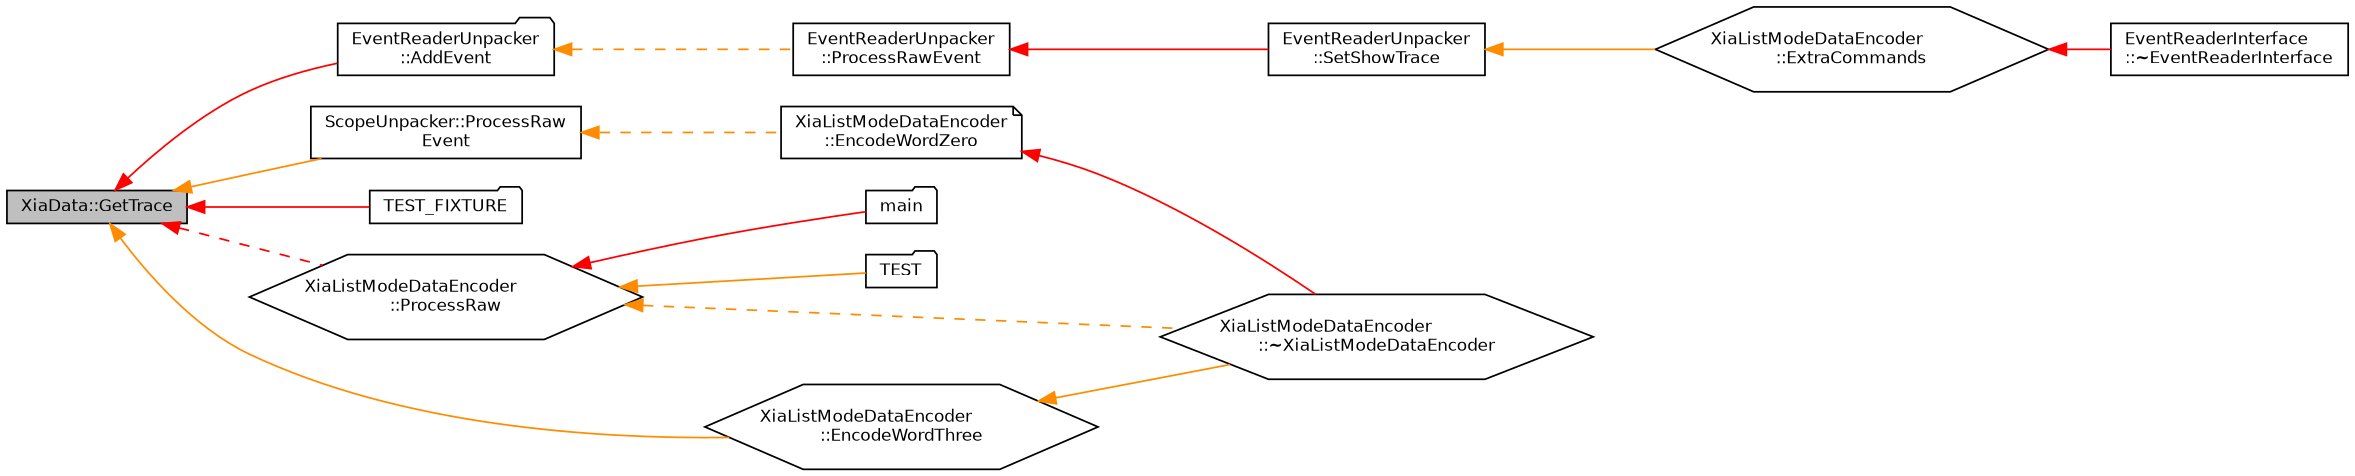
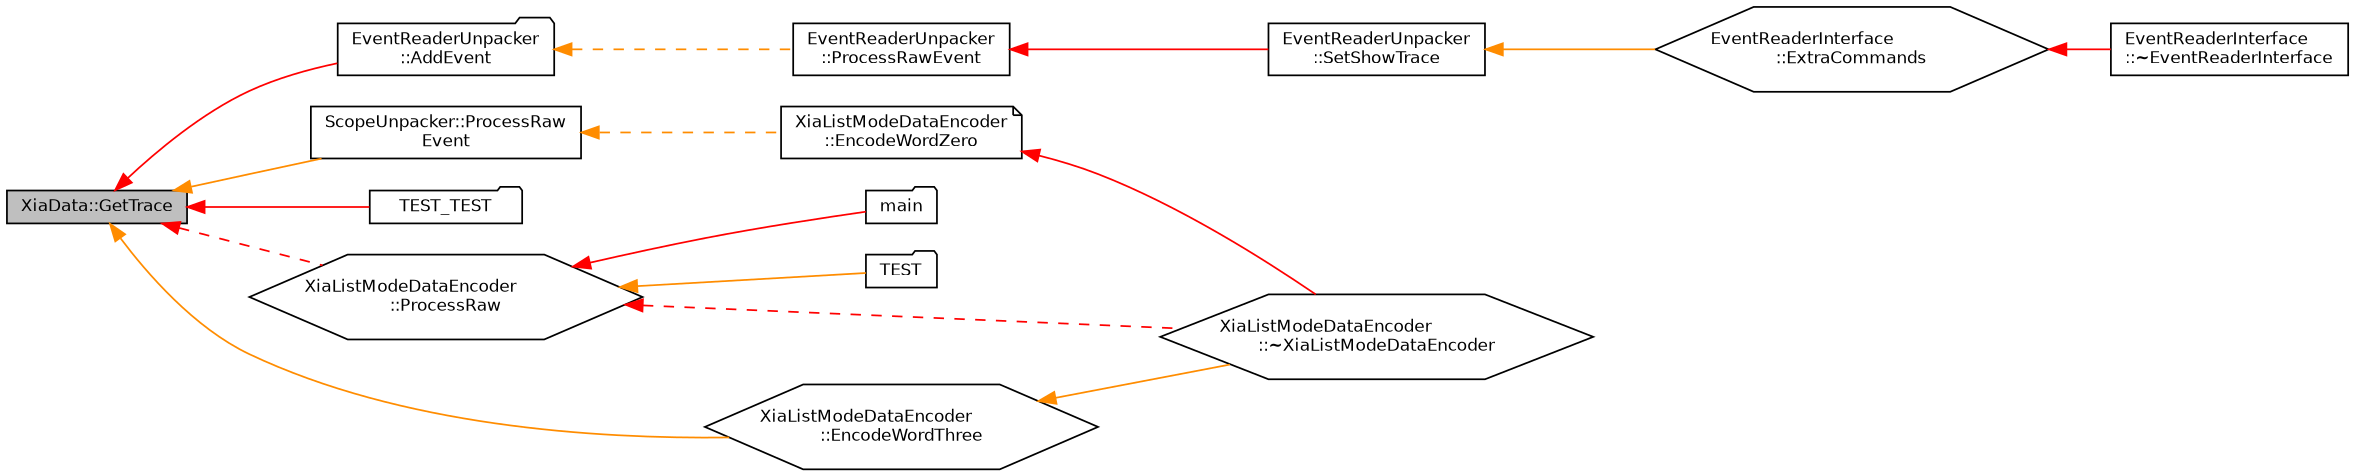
node "XiaListModeDataEncoder ::ExtraCommands": label "XiaListModeDataEncoder ::ExtraCommands" -> "EventReaderInterface ::ExtraCommands"
node "TEST_FIXTURE": label "TEST_FIXTURE" -> "TEST_TEST"
edge "XiaListModeDataEncoder ::~XiaListModeDataEncoder" -> "XiaListModeDataEncoder ::ProcessRaw": color darkorange -> red
